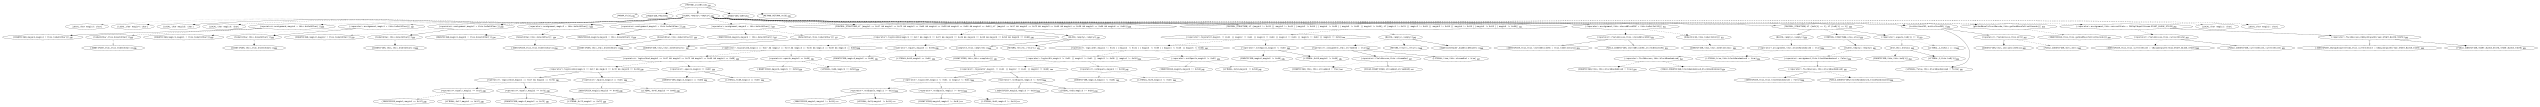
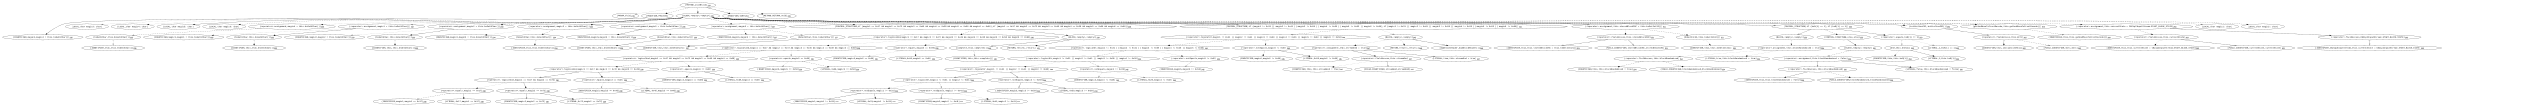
edge "(<operator>.assignment,magic4 = this.bsGetUChar())" -> "(IDENTIFIER,magic4,magic4 = this.bsGetUChar())": now "(MODIFIER,PRIVATE)" -> "(IDENTIFIER,magic4,magic4 = this.bsGetUChar())"
edge "(initialiseCRC,initialiseCRC())" -> "(LITERAL,false,this.blockRandomised = false)": now "(<operator>.assignment,this.blockRandomised = false)" -> "(LITERAL,false,this.blockRandomised = false)"
node "(FIELD_IDENTIFIER,START_BLOCK_STATE,START_BLOCK_STATE)": removed
node "(LITERAL,0x53,magic5 != 0x53)": removed
